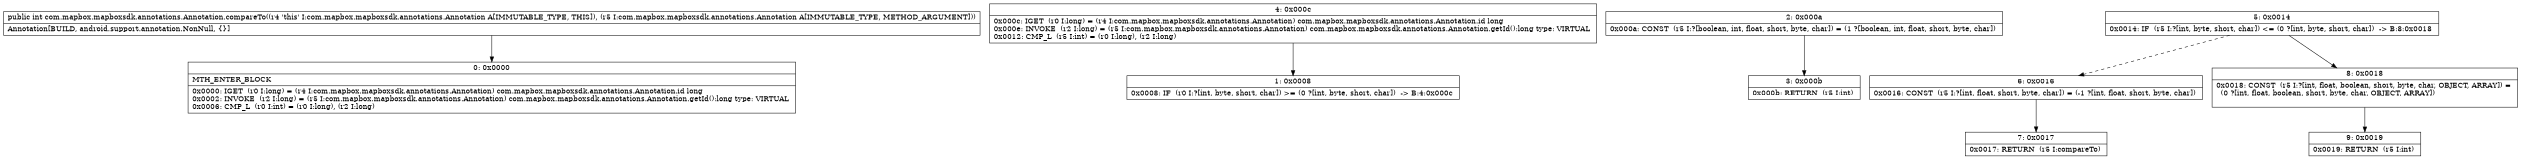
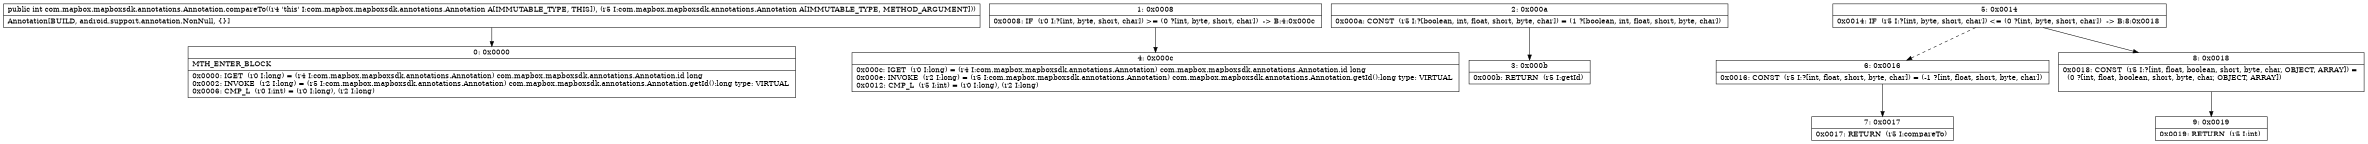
edge "4: 0x000c" -> "1: 0x0008": reversed
node "3: 0x000b": text "0x000b: RETURN  (r5 I:int)" -> "0x000b: RETURN  (r5 I:getId)"
